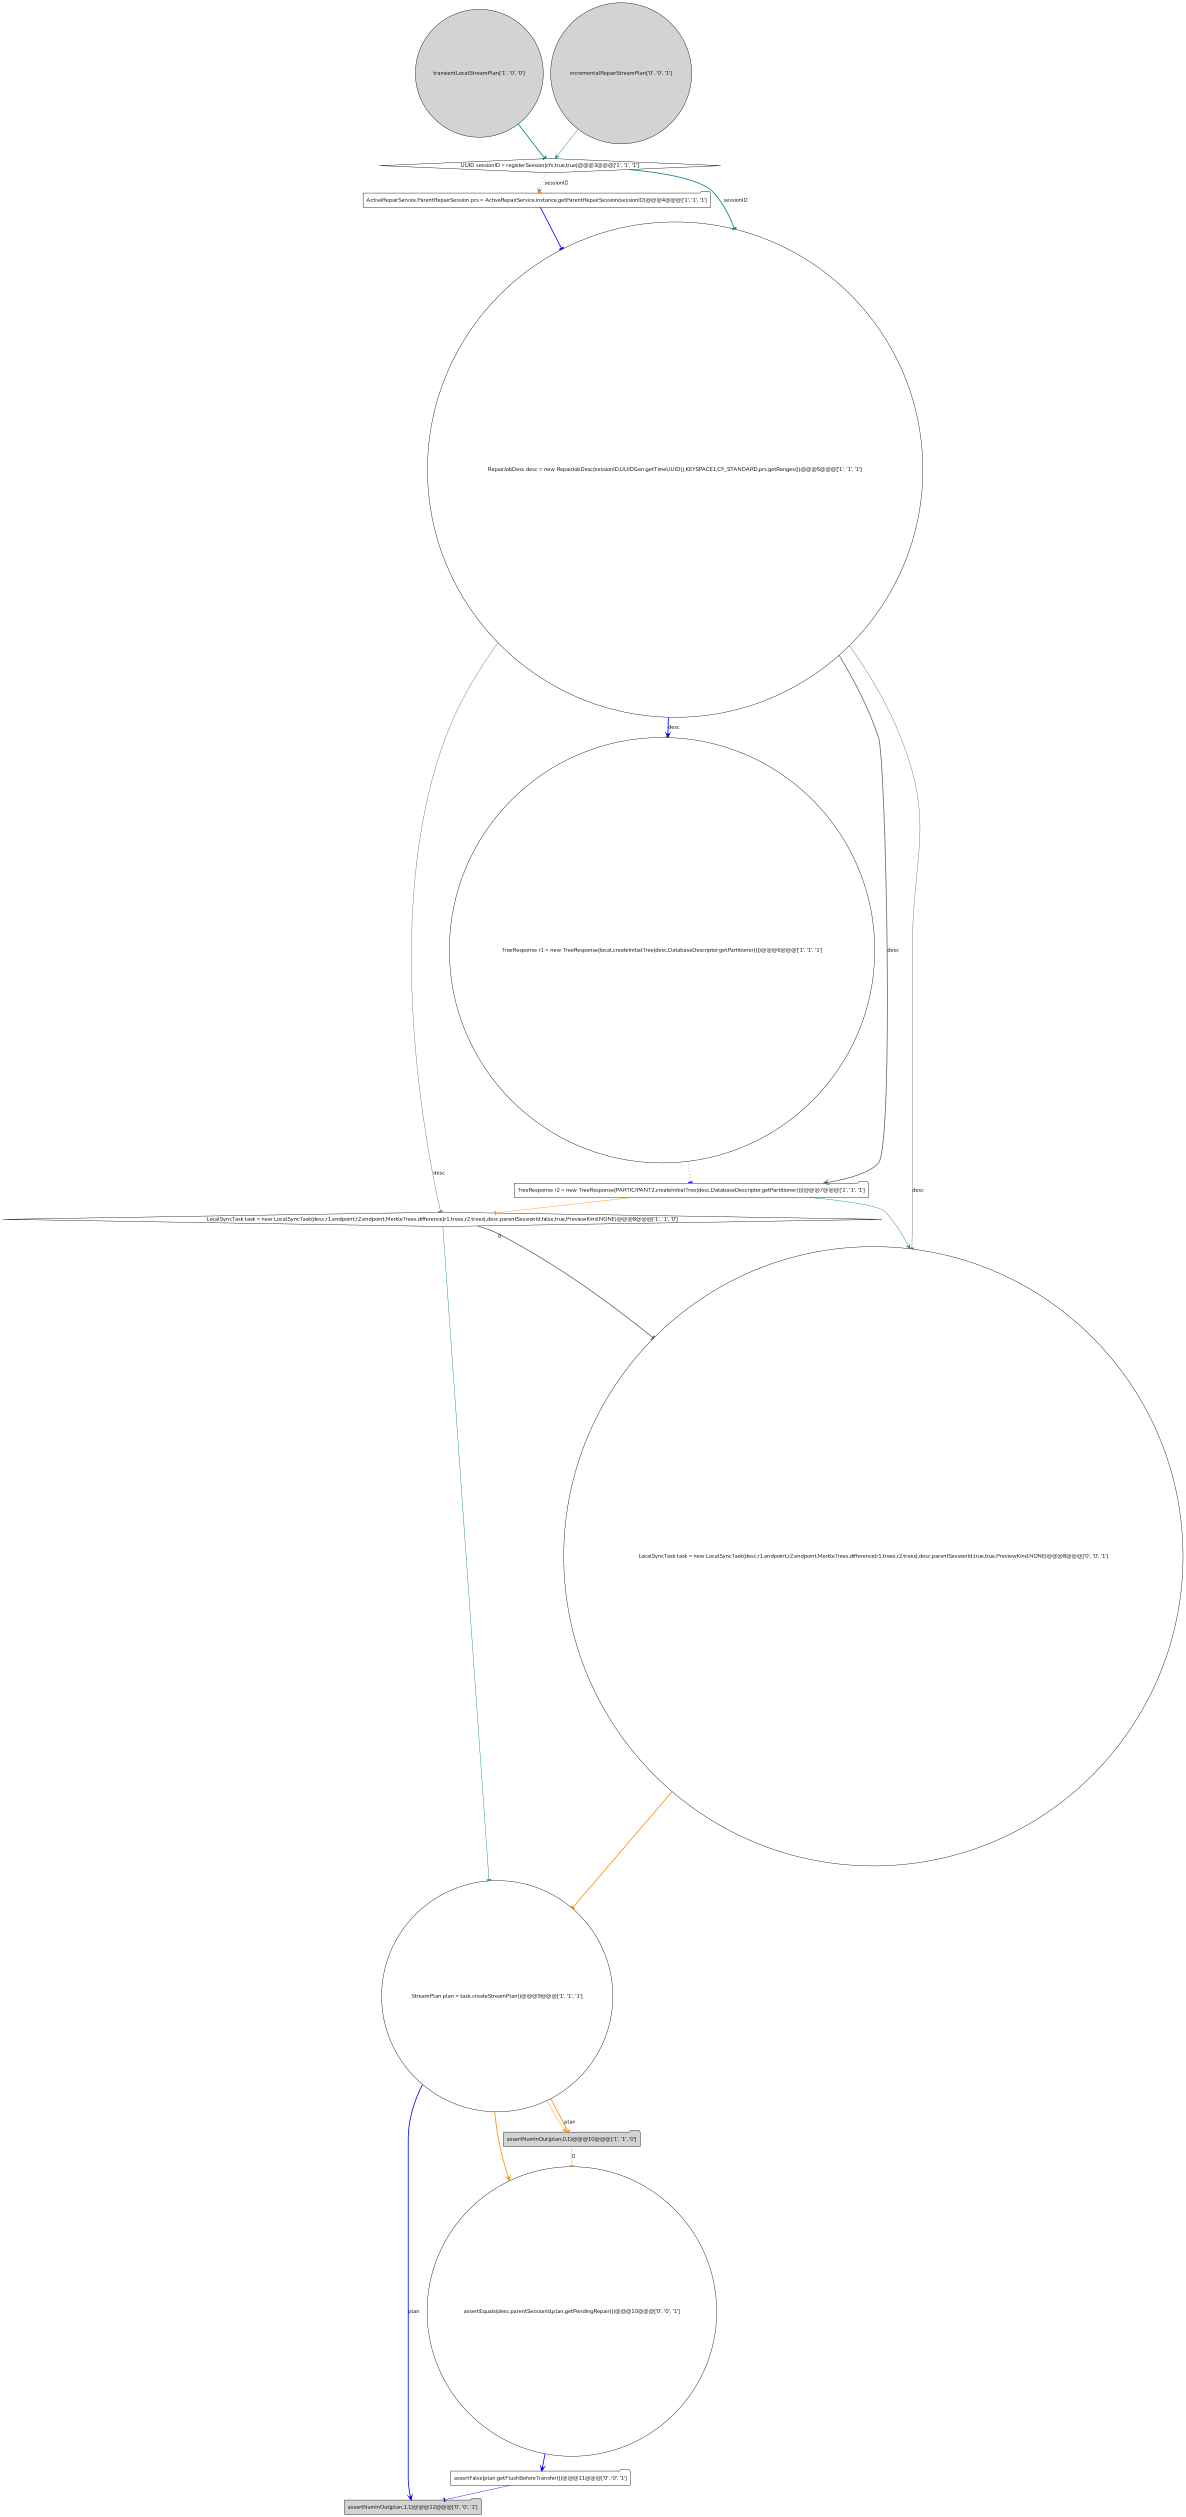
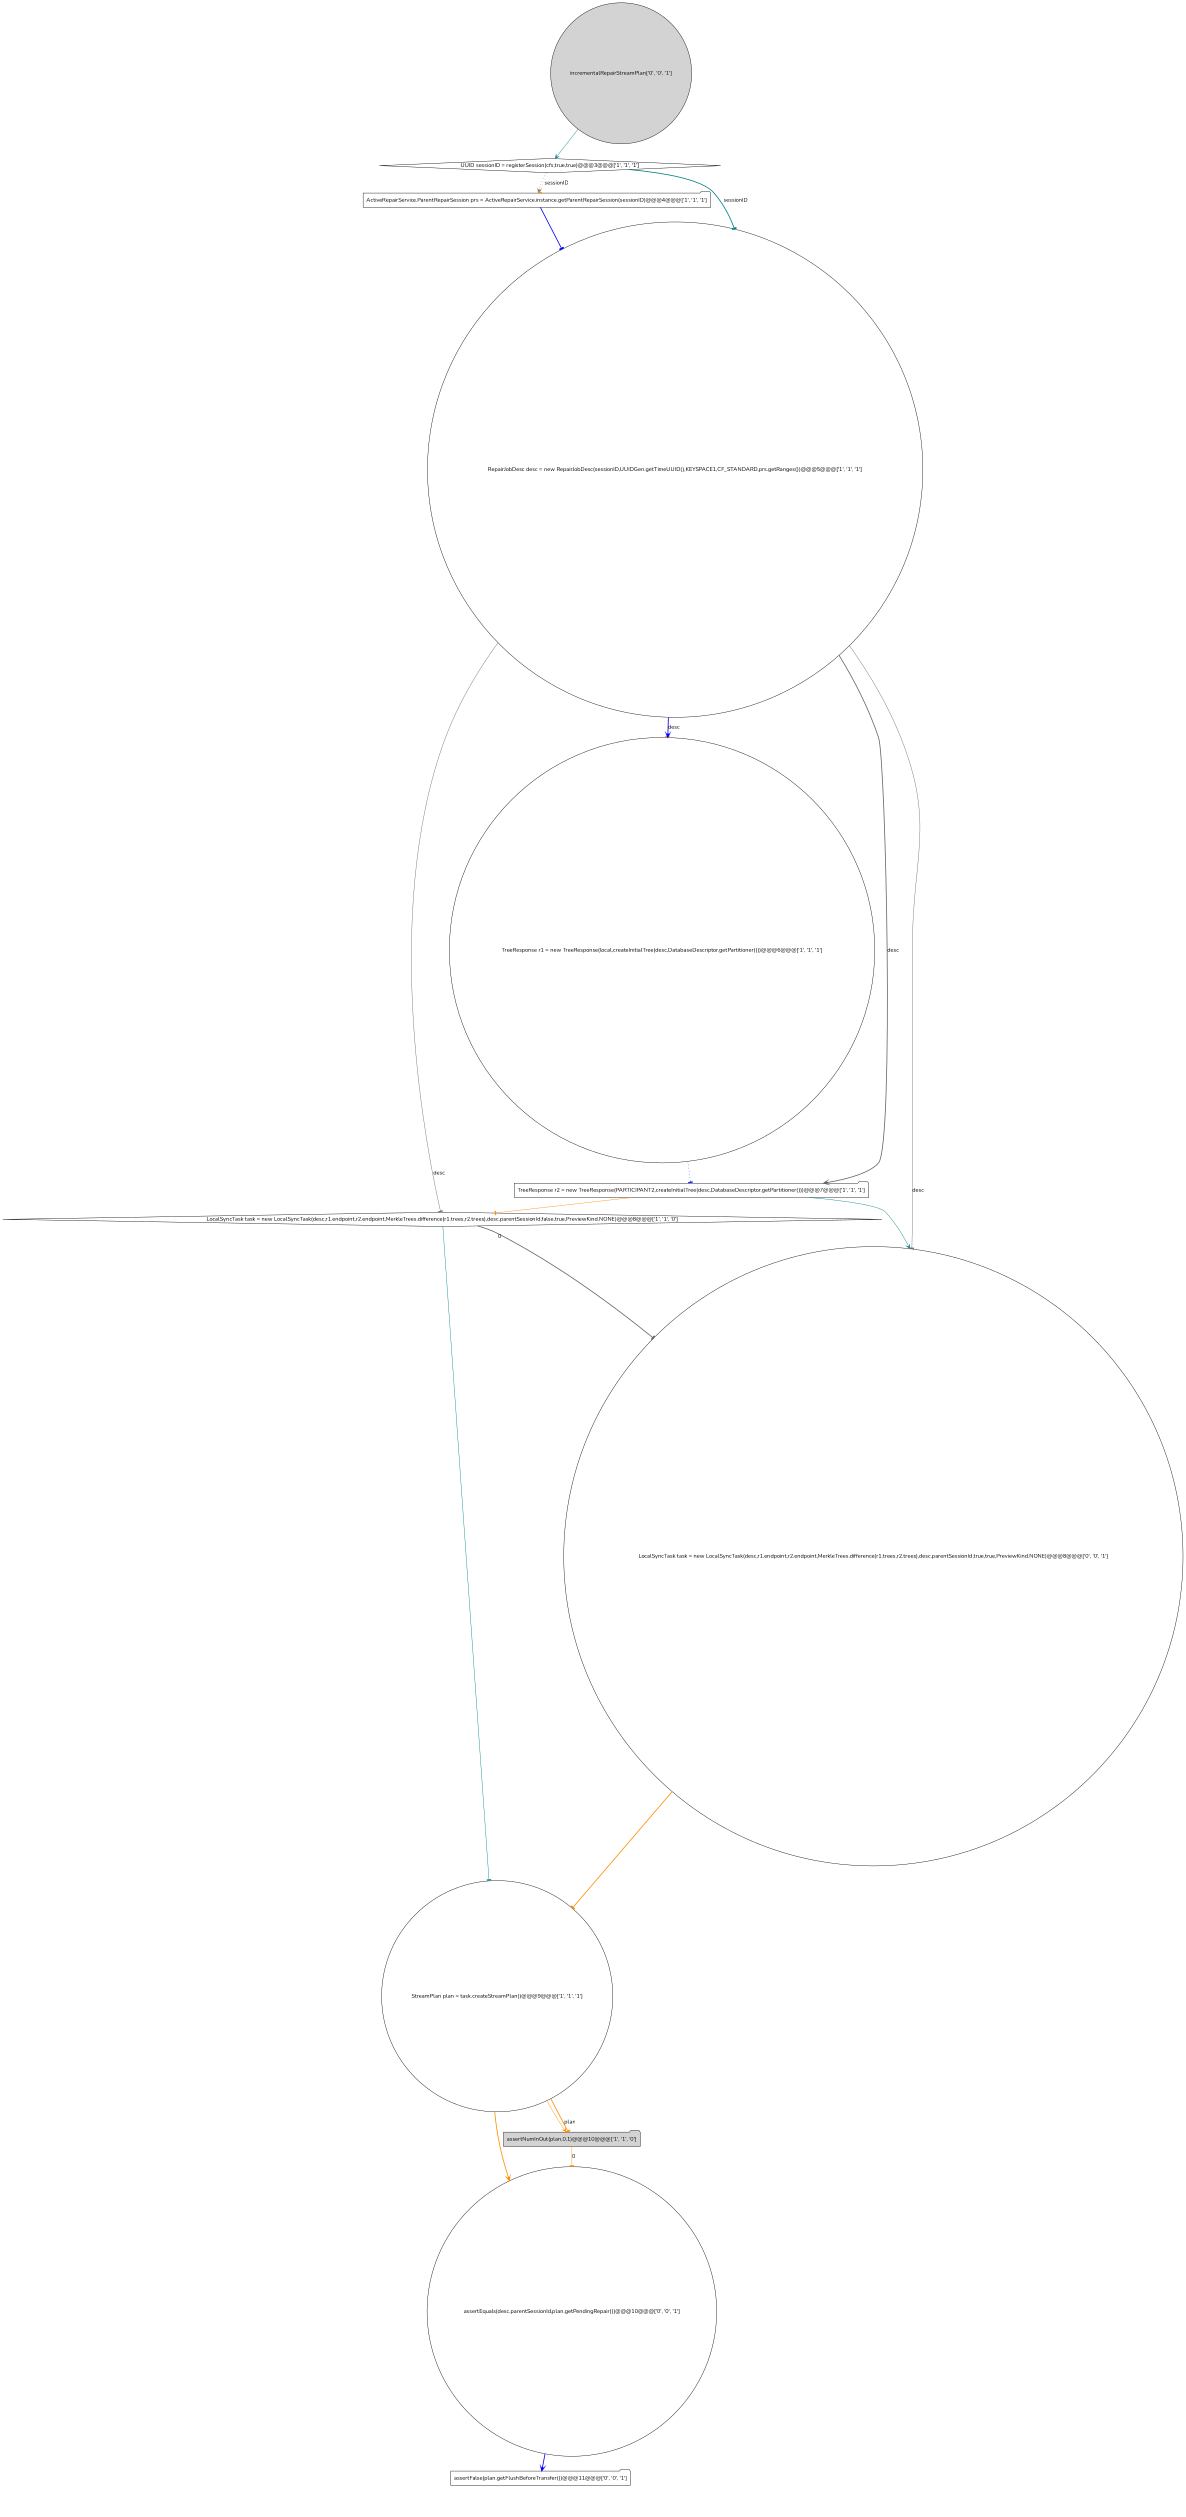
node "transientLocalStreamPlan['1', '0', '0']": removed
node "assertNumInOut(plan,1,1)@@@12@@@['0', '0', '1']": removed
